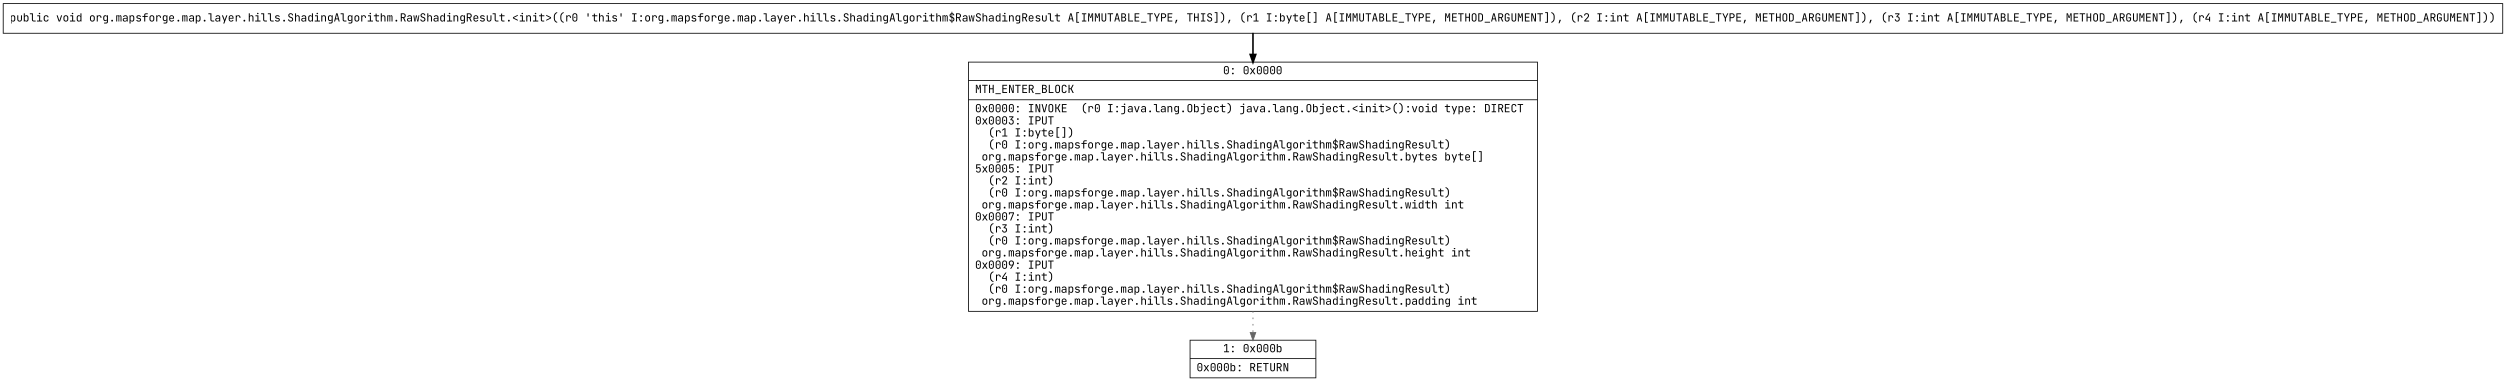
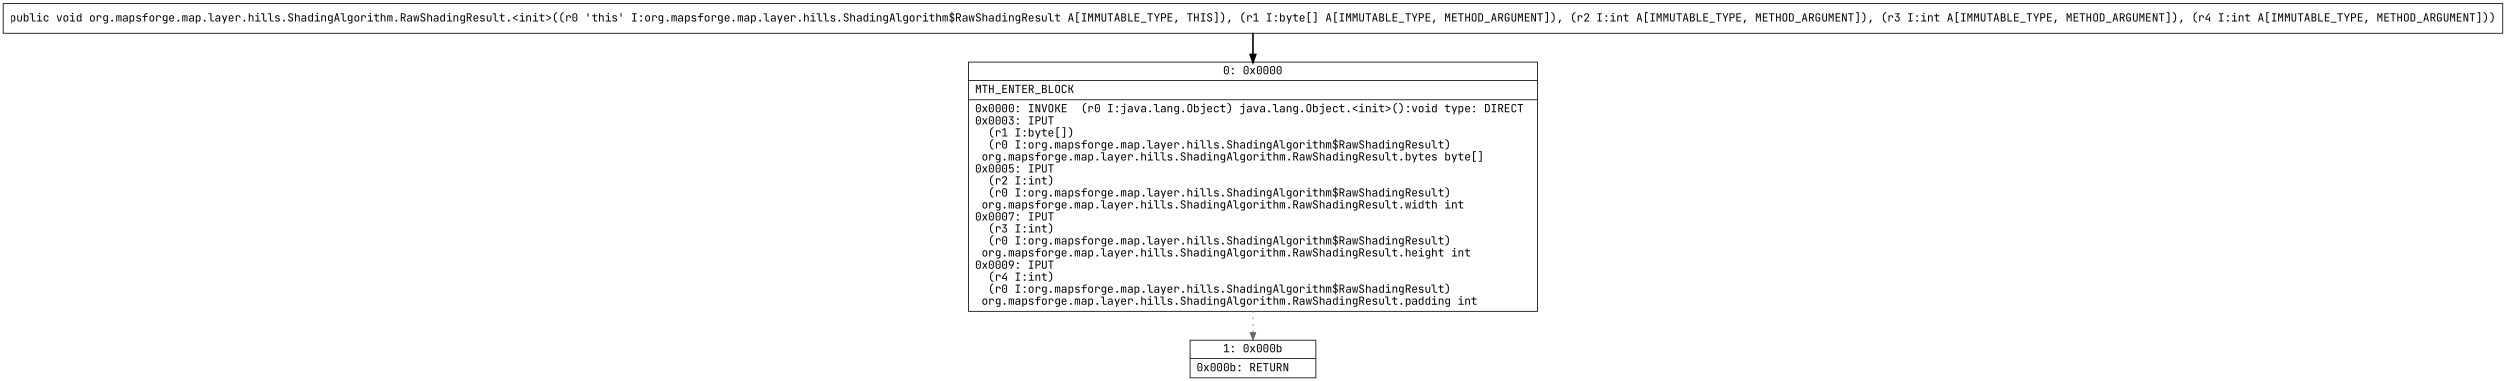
node "0: 0x0000": text "5x0005: IPUT" -> "0x0005: IPUT"
